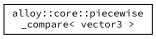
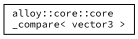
node "alloy::core::piecewise _compare< vector3 >": label "alloy::core::piecewise _compare< vector3 >" -> "alloy::core::core _compare< vector3 >"
